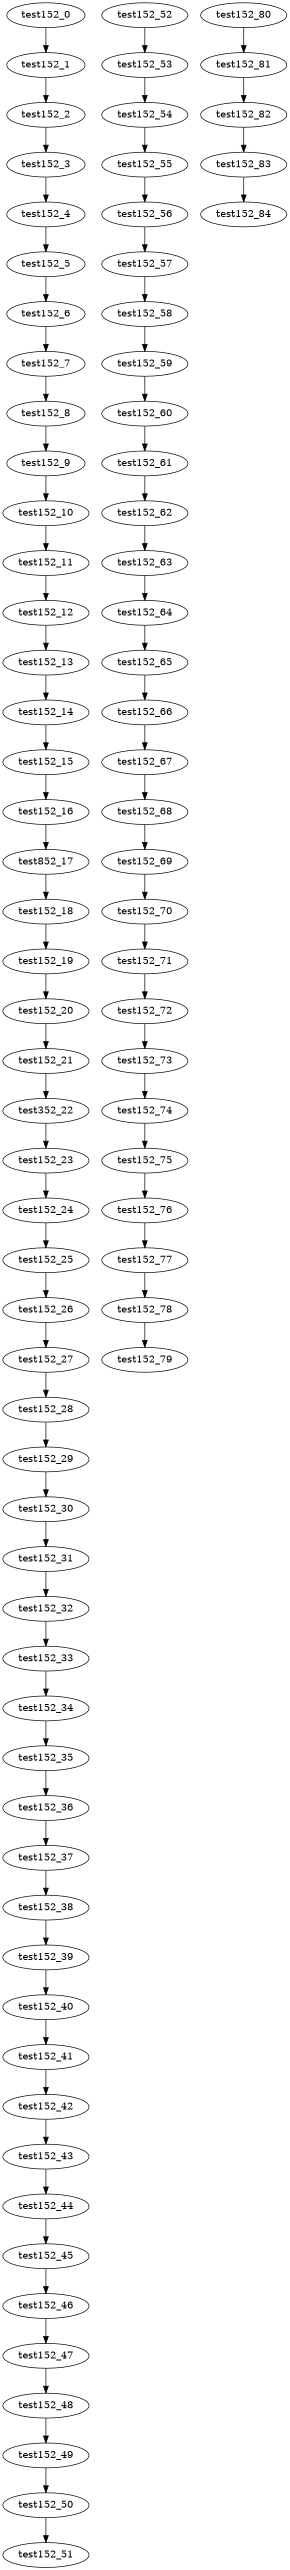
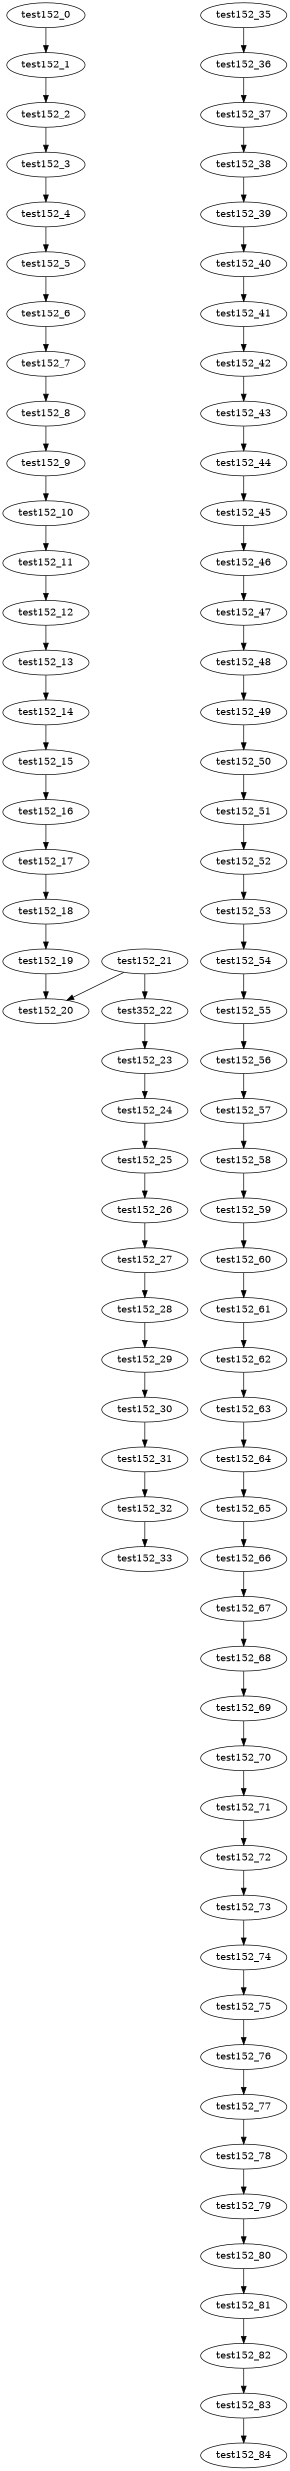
edge "test152_51" -> "test152_52": added
node "test852_17": label "test852_17" -> "test152_17"
edge "test152_20" -> "test152_21": reversed
node "test152_34": removed
edge "test152_79" -> "test152_80": added
